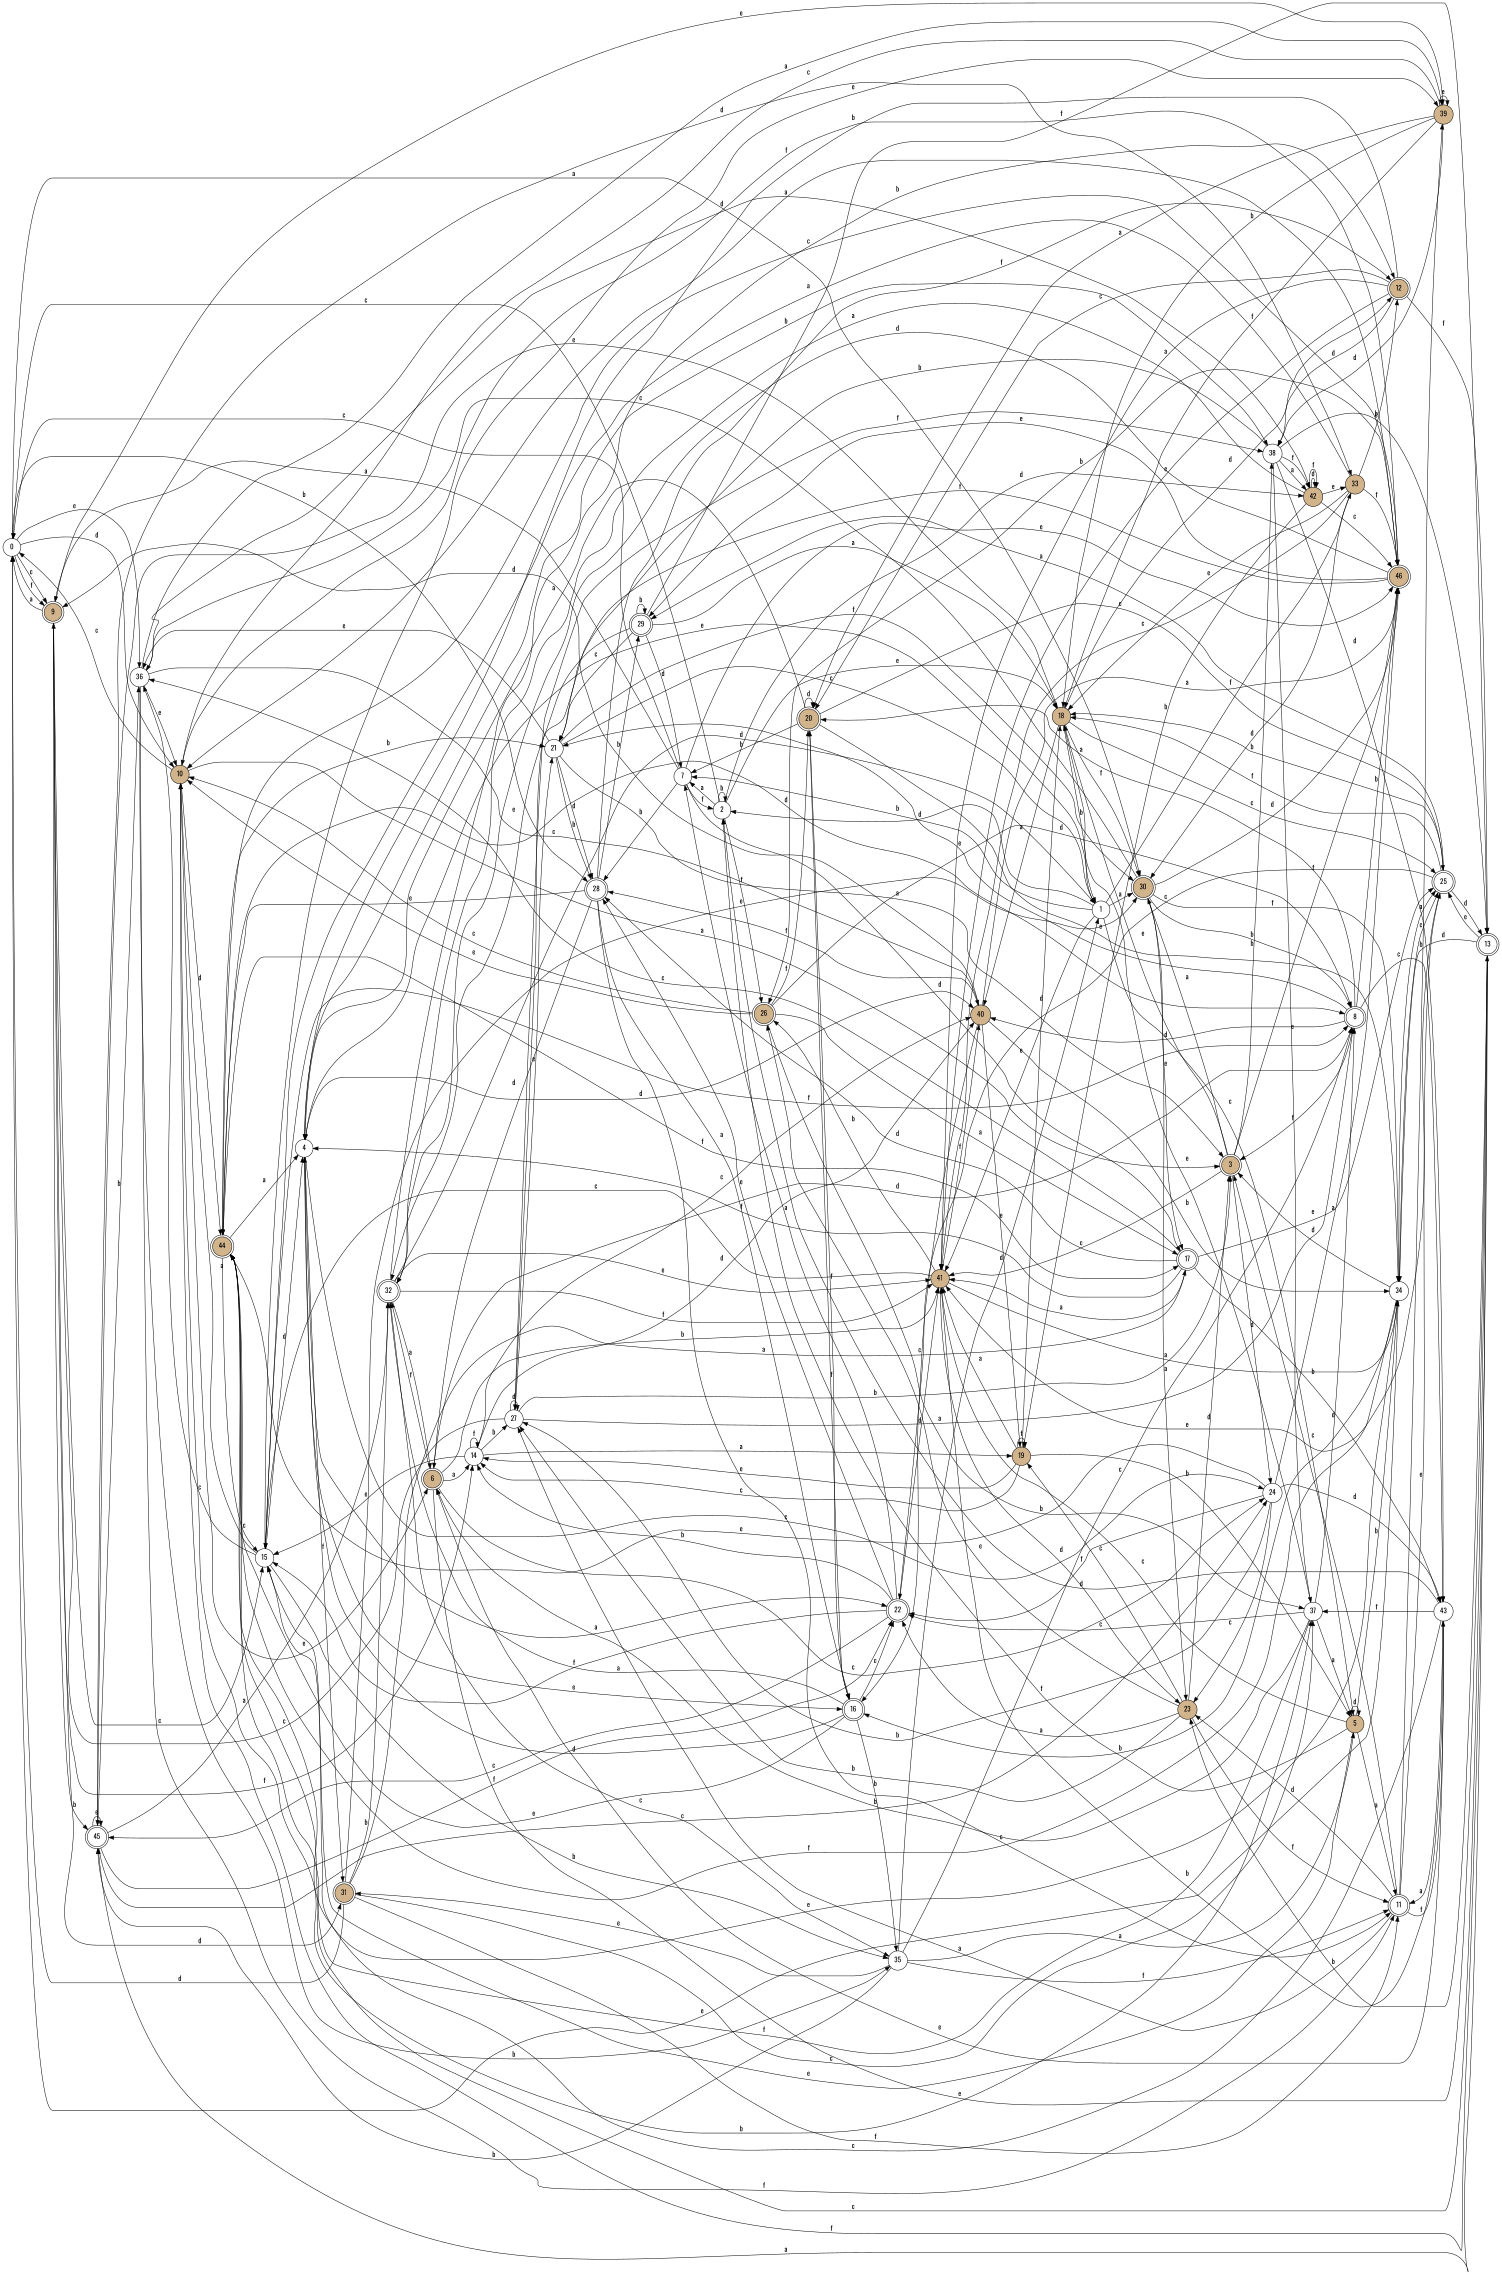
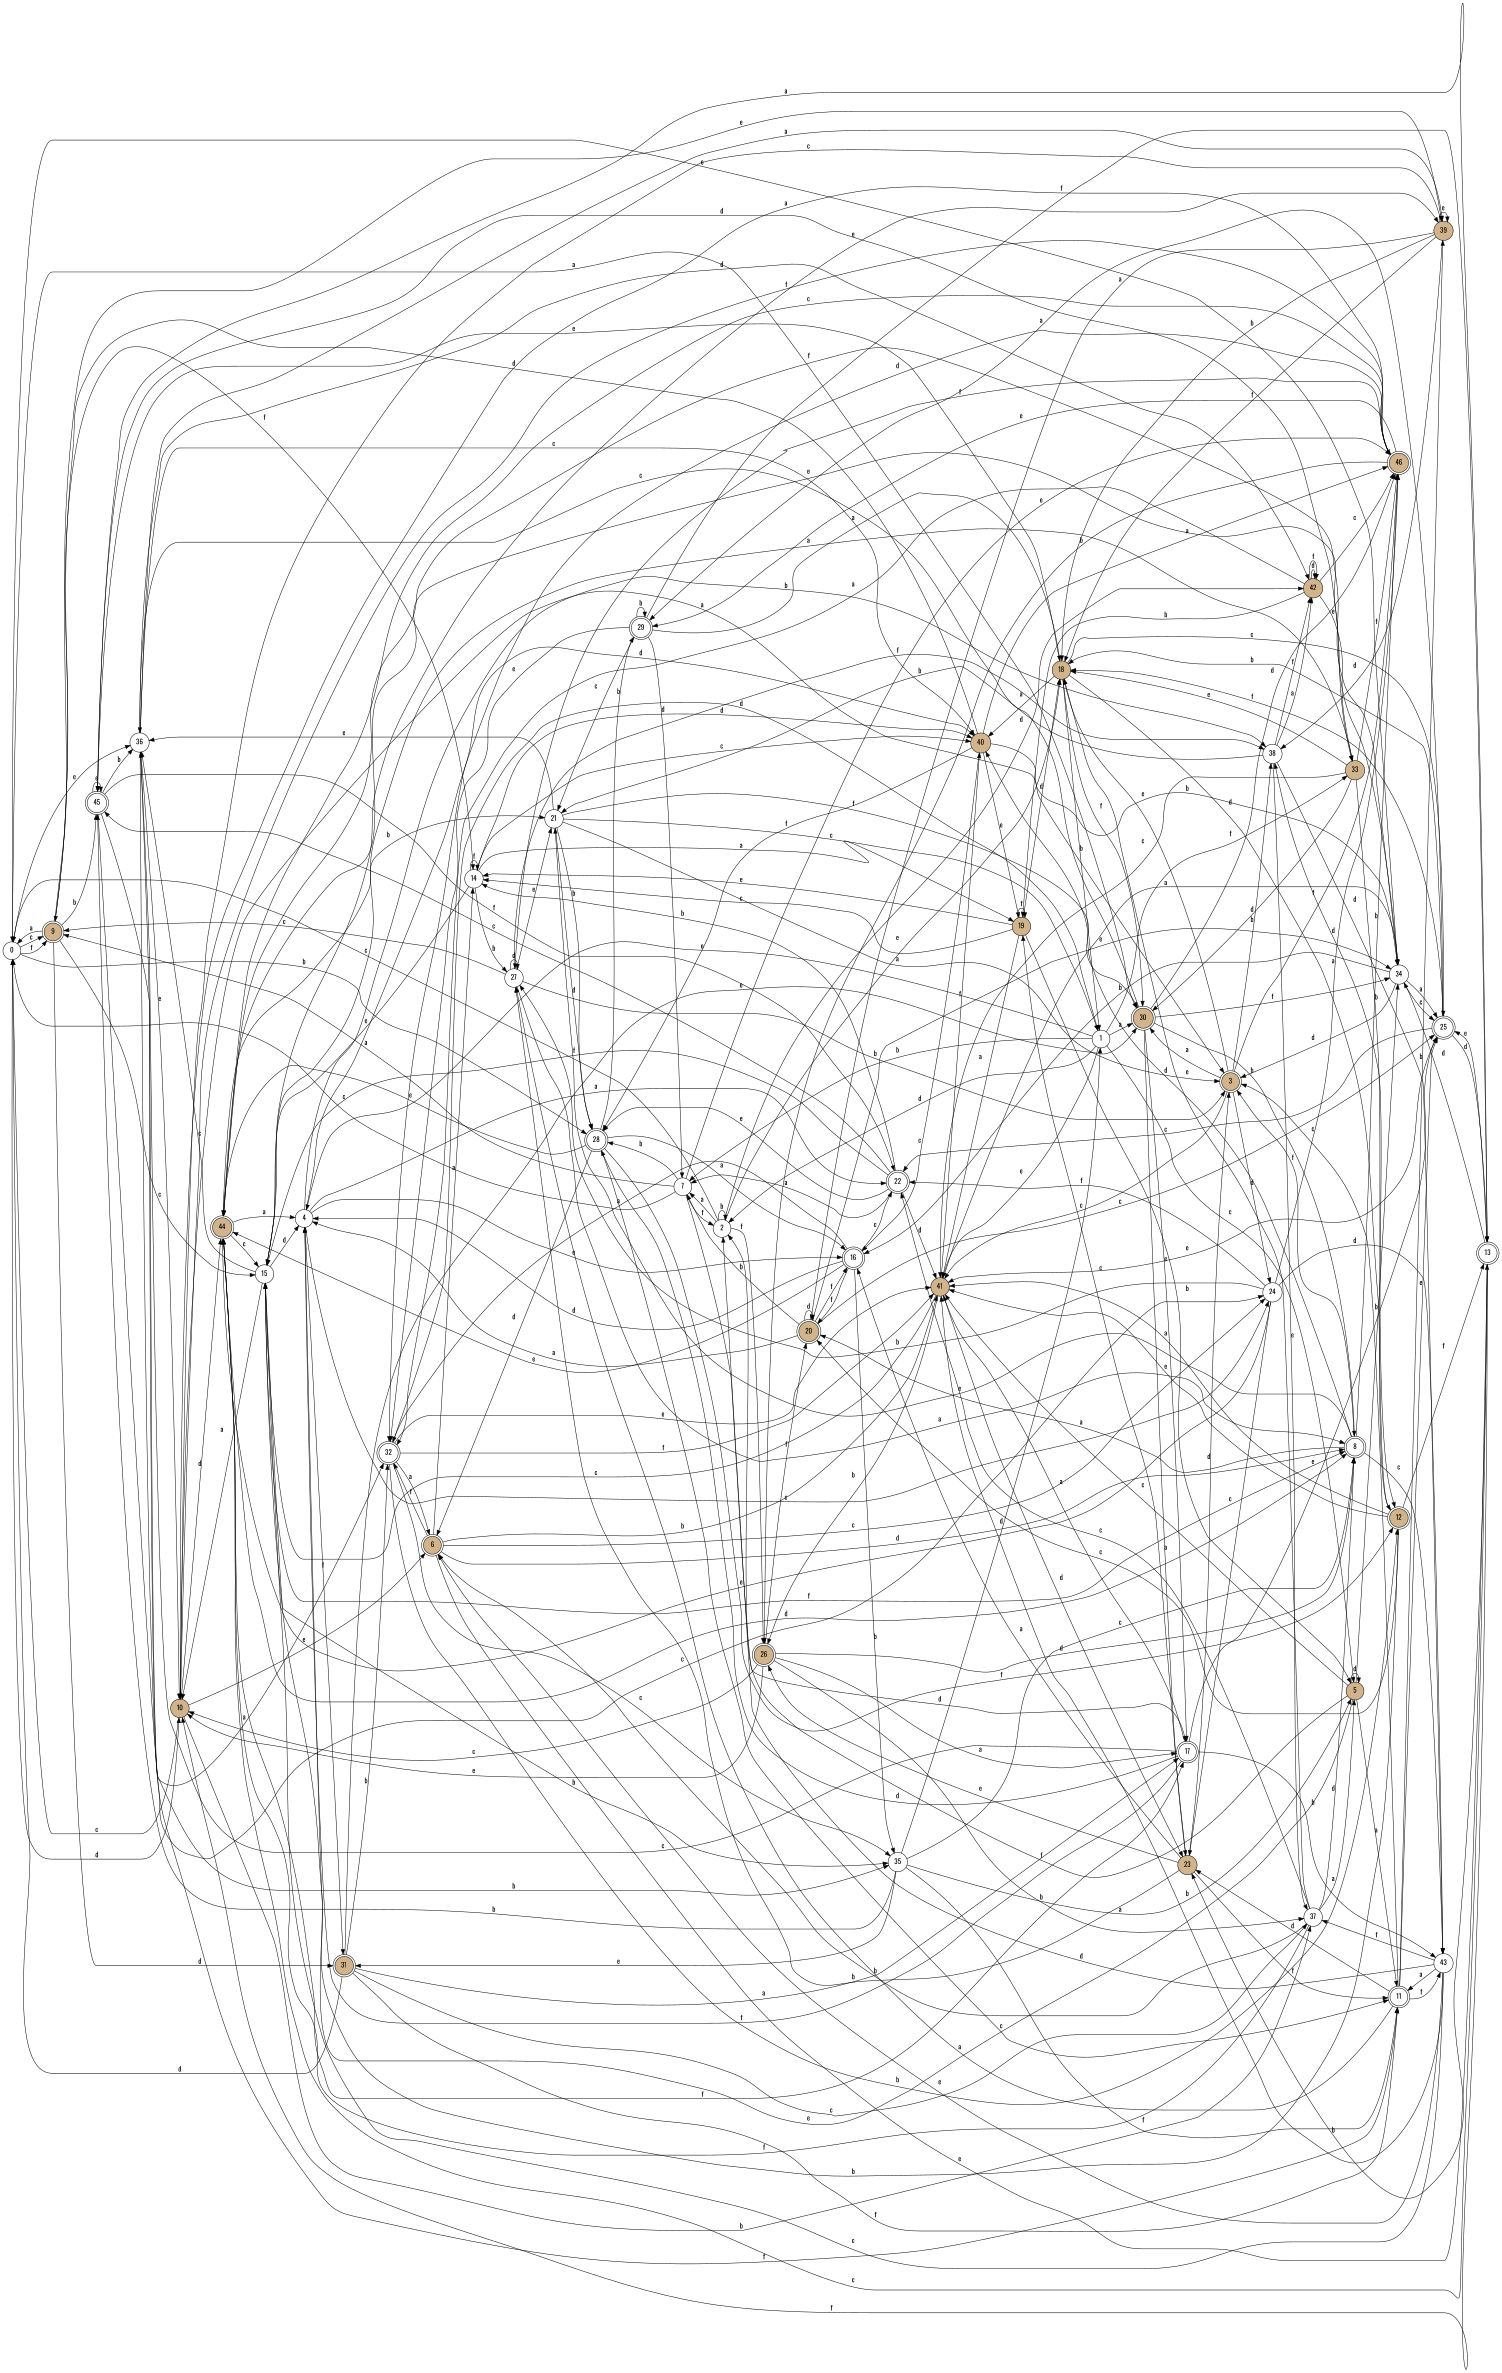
edge "38" -> "13": removed, label "c"
edge "23" -> "22": now "23" -> "16"
